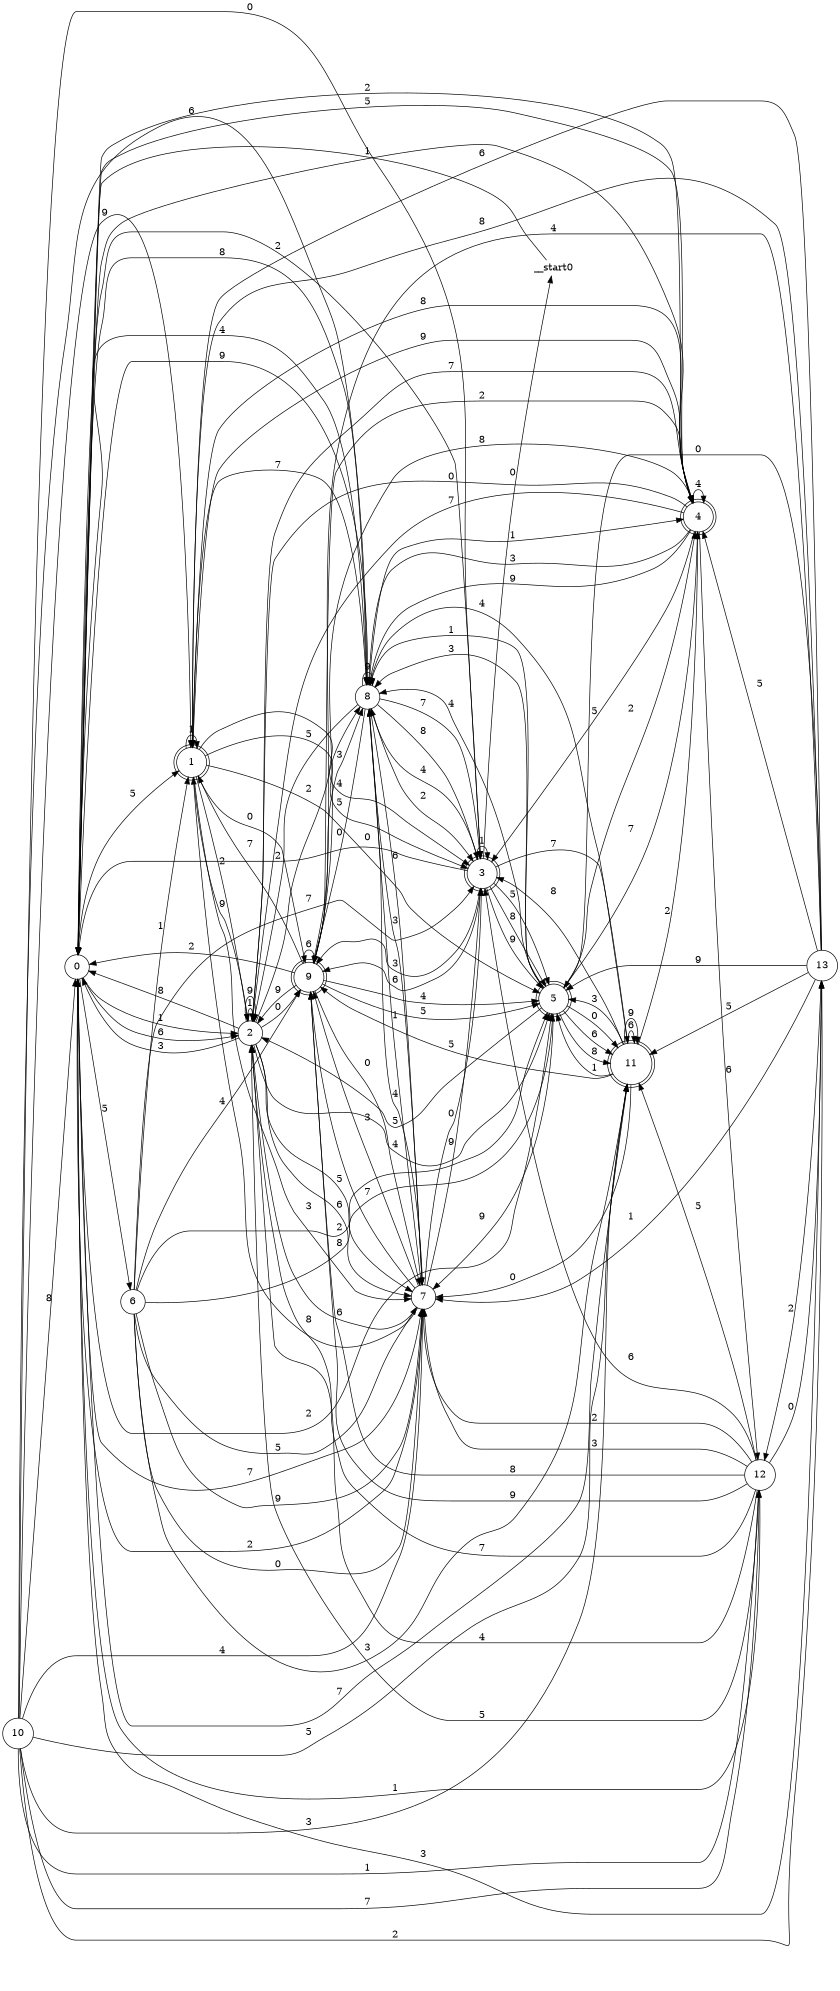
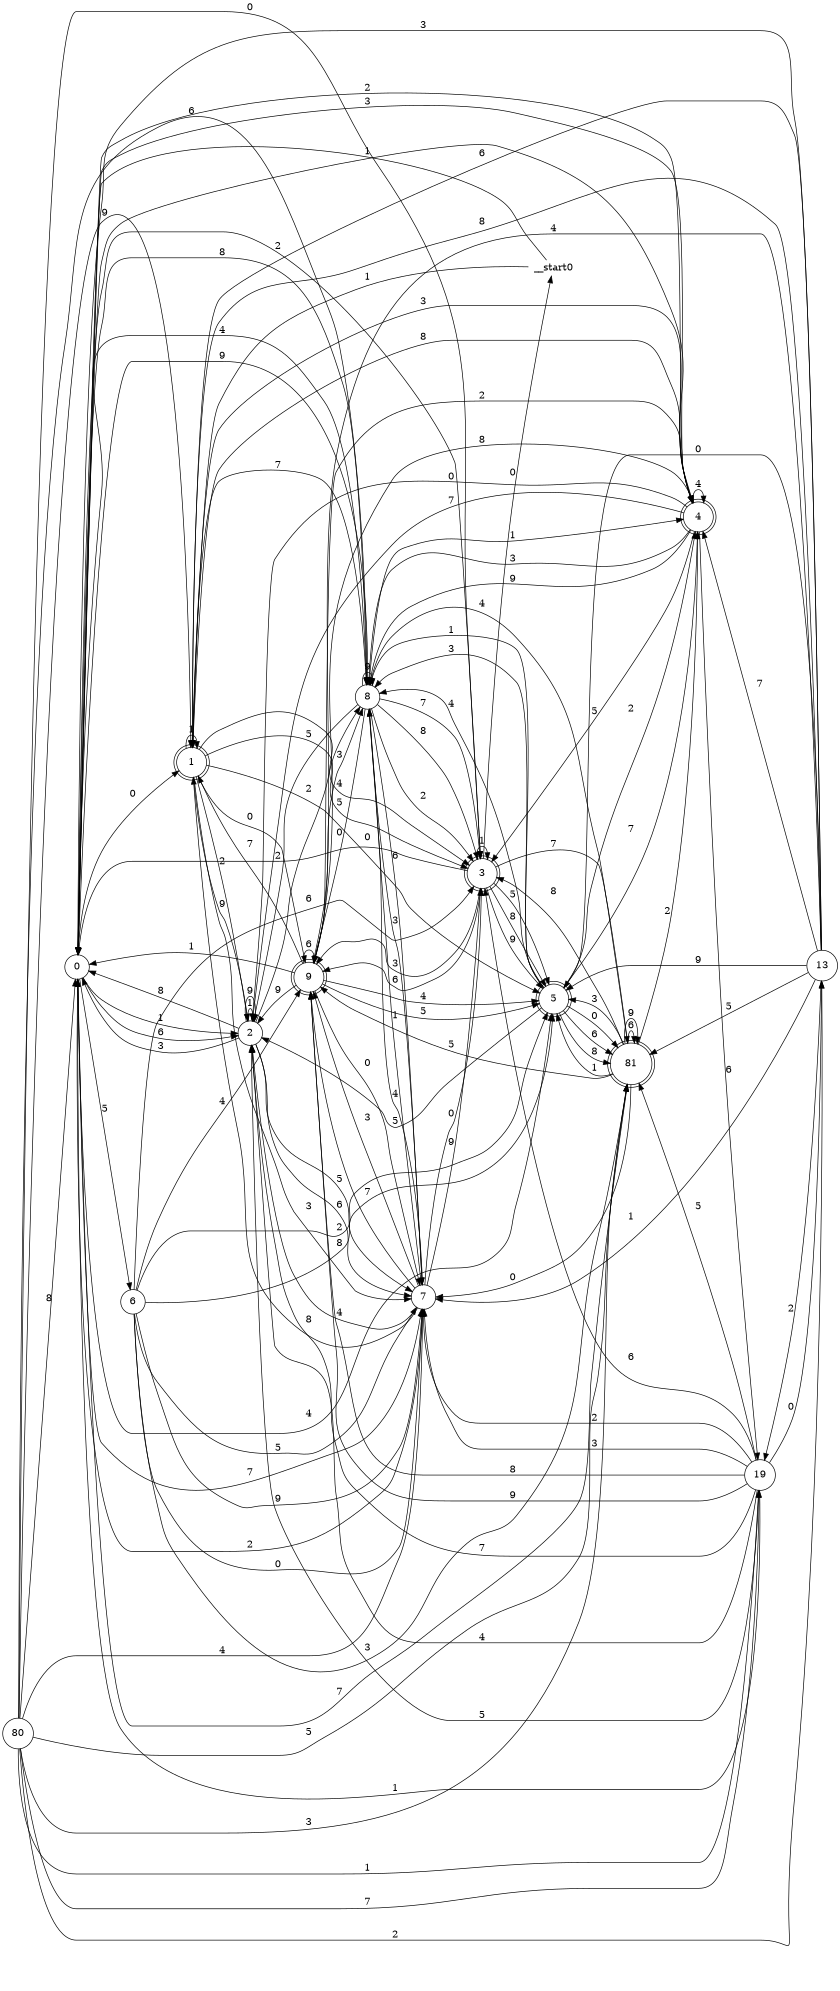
edge "0" -> "4": label "5" -> "3"
edge "1" -> "4": label "8" -> "3"
edge "4" -> "1": label "9" -> "8"
edge "2" -> "4": removed, label "7"
edge "13" -> "4": label "5" -> "7"
edge "3" -> "8": removed, label "4"
edge "0" -> "1": label "5" -> "0"
edge "6" -> "3": label "7" -> "6"
edge "9" -> "0": label "2" -> "1"
edge "6" -> "1": now "__start0" -> "1"
edge "2" -> "9": removed, label "0"
node "11": label "11" -> "81"
edge "5" -> "7": removed, label "9"
edge "2" -> "5": removed, label "4"
edge "7" -> "2": label "6" -> "4"
edge "0" -> "5": label "2" -> "4"
node "12": label "12" -> "19"
node "10": label "10" -> "80"
edge "0" -> "13": reversed
